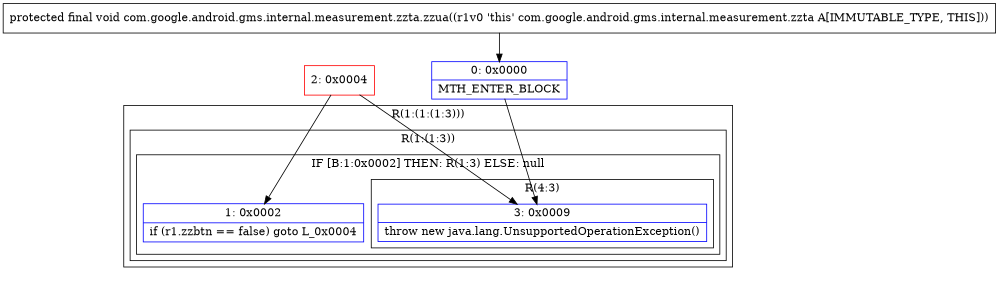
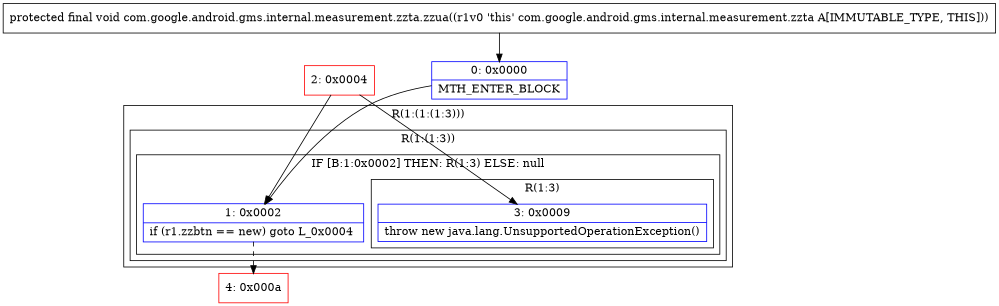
edge "0: 0x0000" -> "3: 0x0009": now "0: 0x0000" -> "1: 0x0002"
cluster "R(4:3)": label "R(4:3)" -> "R(1:3)"
node "1: 0x0002": text "if (r1.zzbtn == false) goto L_0x0004" -> "if (r1.zzbtn == new) goto L_0x0004"
node "4: 0x000a": added
